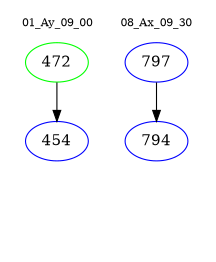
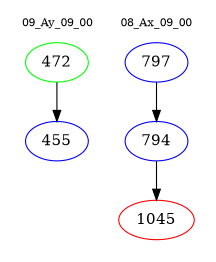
cluster "01_Ay_09_00": label "01_Ay_09_00" -> "09_Ay_09_00"
cluster "08_Ax_09_30": label "08_Ax_09_30" -> "08_Ax_09_00"
node "454": label "454" -> "455"
node "1045": added
